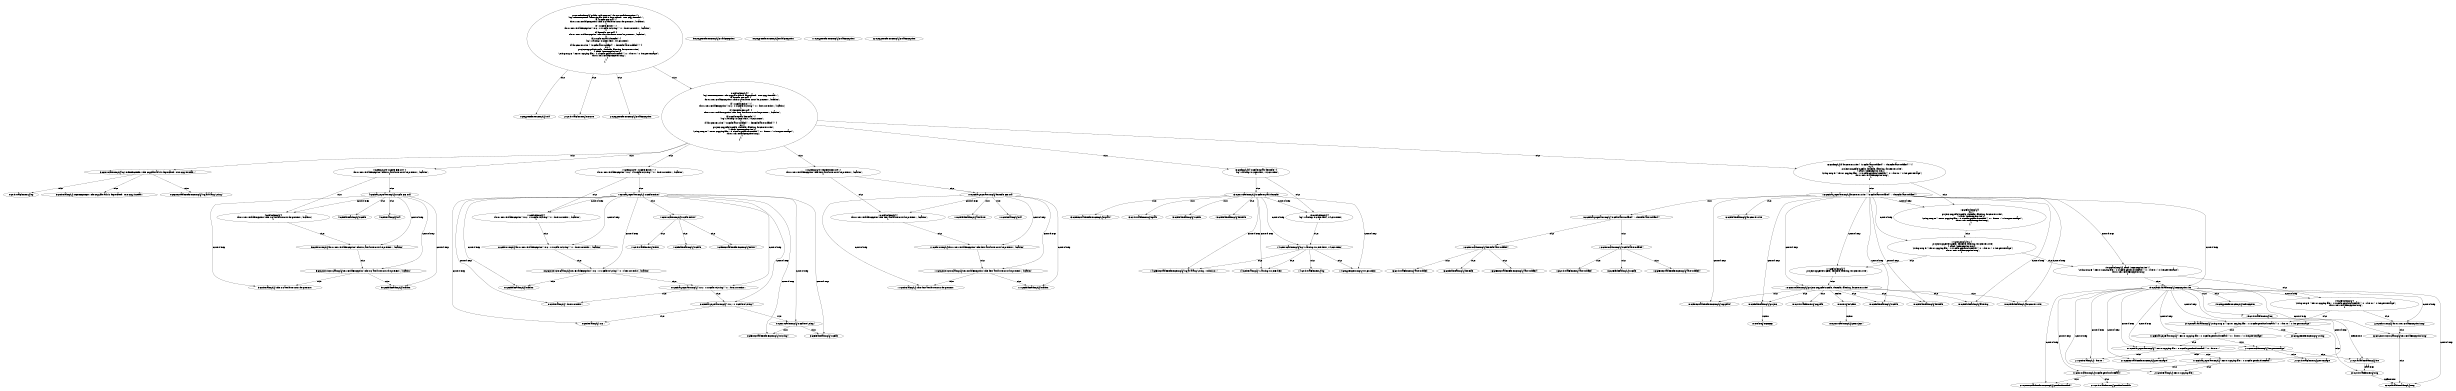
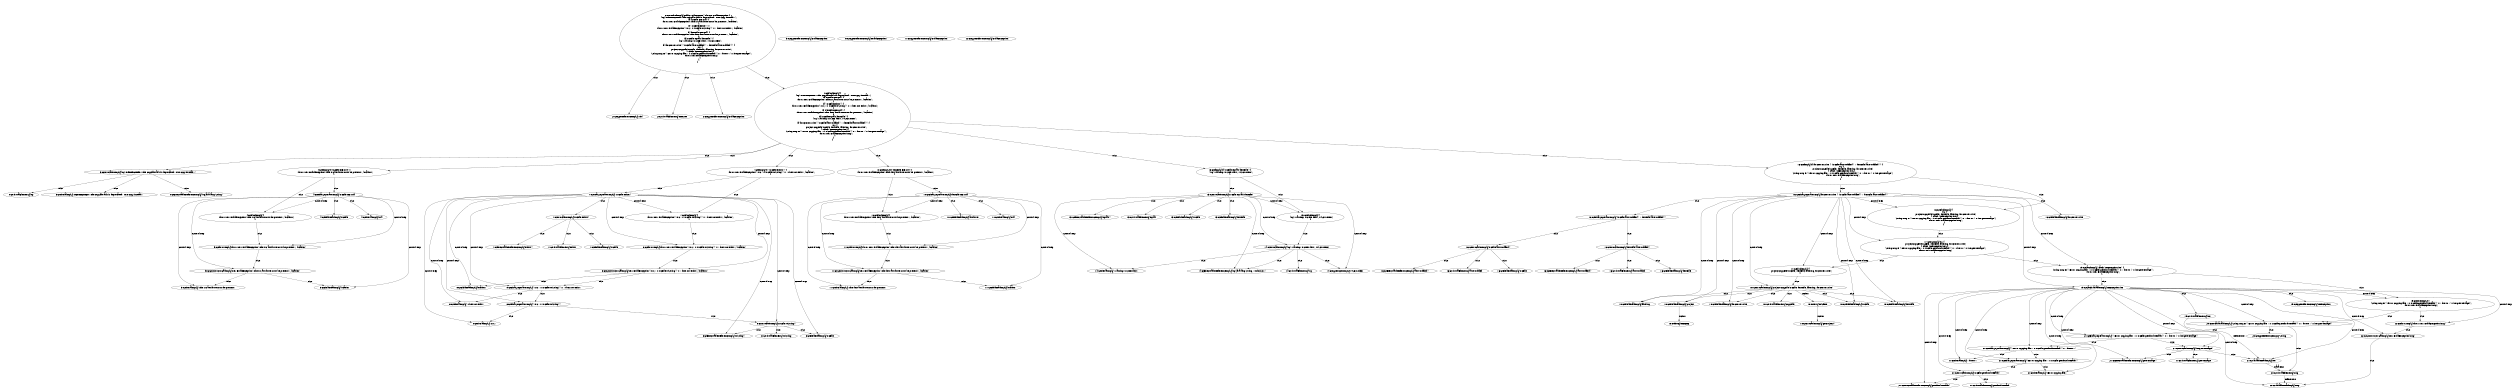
node "18:CtExecutableReferenceImpl@copyFile()": removed
edge "19:CtCatchVariableImpl@IOException ioe" -> "21:CtVariableReadImpl@ioe": added, label "Control Dep"
node "8:CtVirtualElement@toString": added
